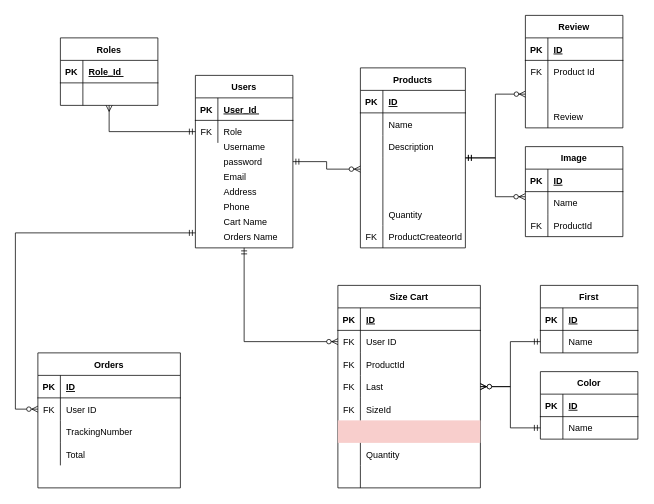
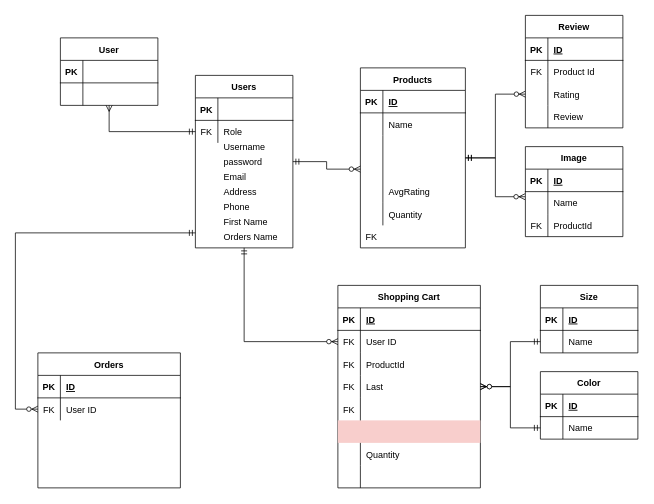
node "Roles": label "Roles" -> "User"
node "Role_Id": removed
node "Rating": added
node "User_Id": removed
node "Description": removed
node "AvgRating": added
node "Cart Name": label "Cart Name" -> "First Name"
node "ProductCreateorId": removed
node "Size Cart": label "Size Cart" -> "Shopping Cart"
node "First": label "First" -> "Size"
node "SizeId": removed
node "TrackingNumber": removed
node "Total": removed
